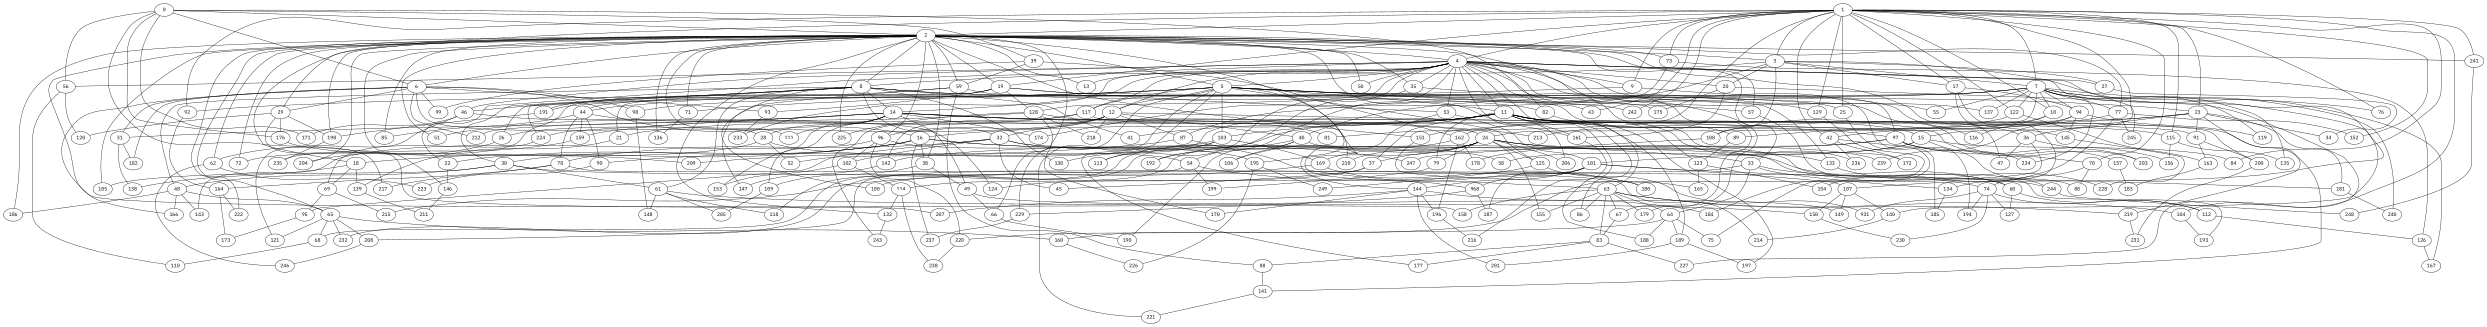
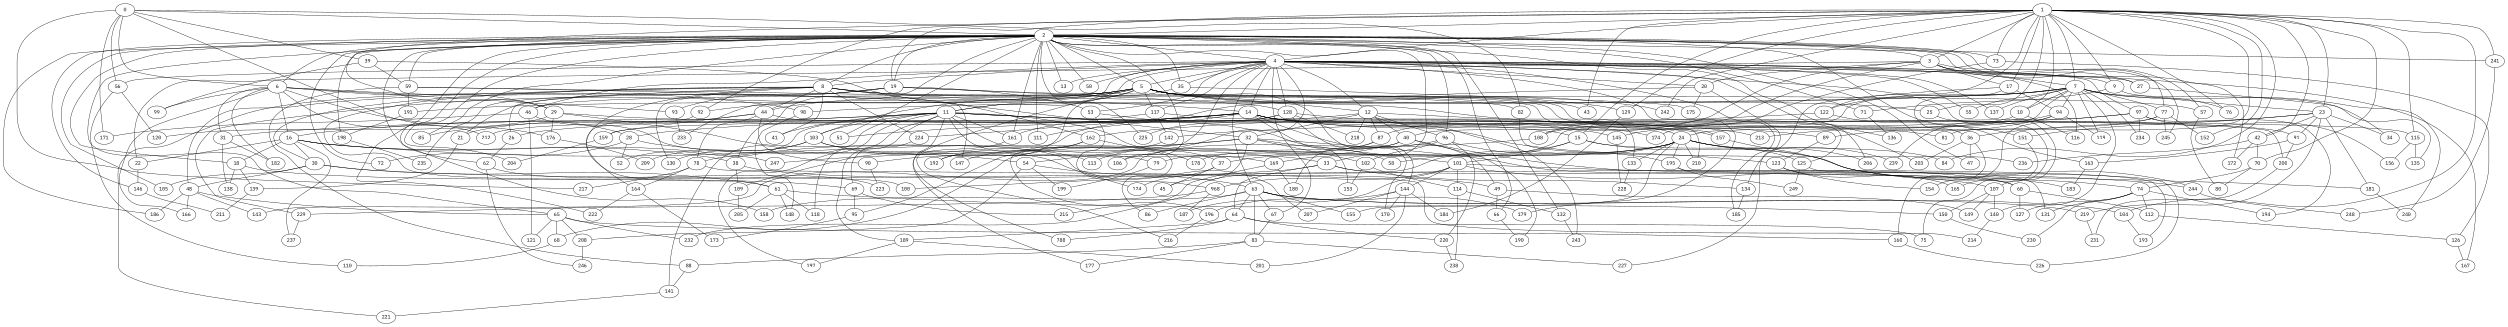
edge "29" -- "198": now "29" -- "157"
edge "11" -- "97": removed
node "931": label "931" -> "131"
node "188": label "188" -> "788"
